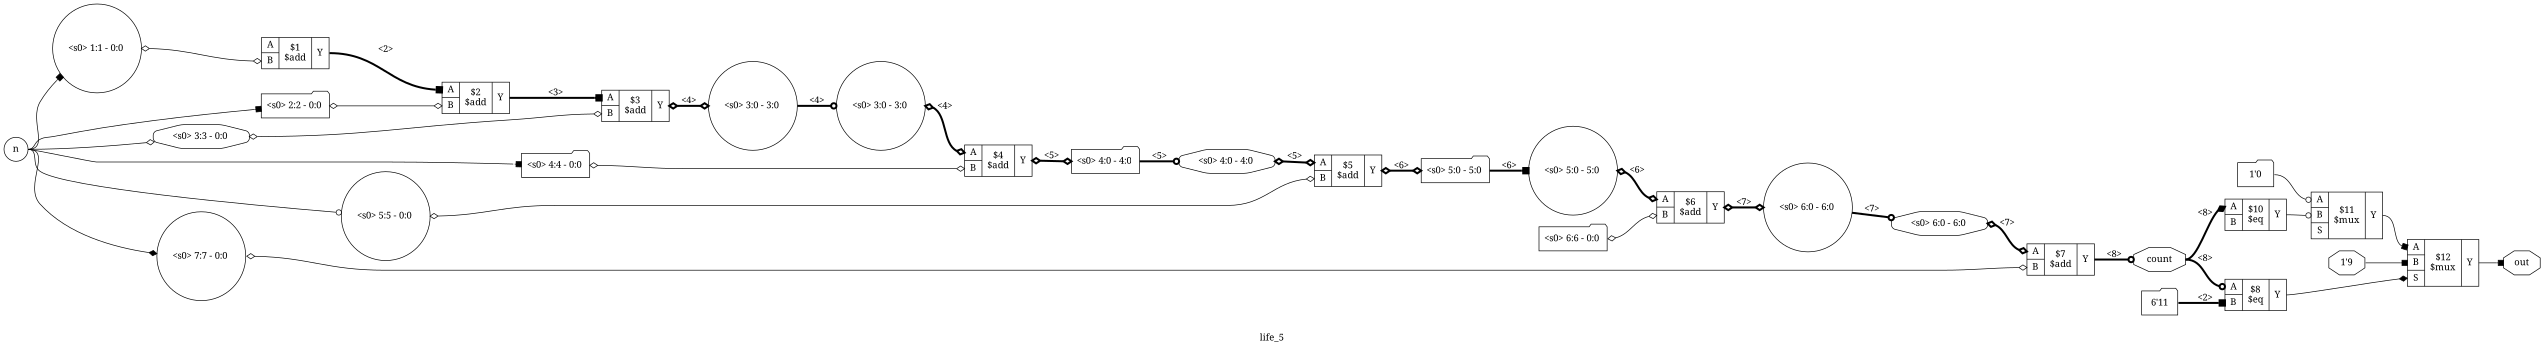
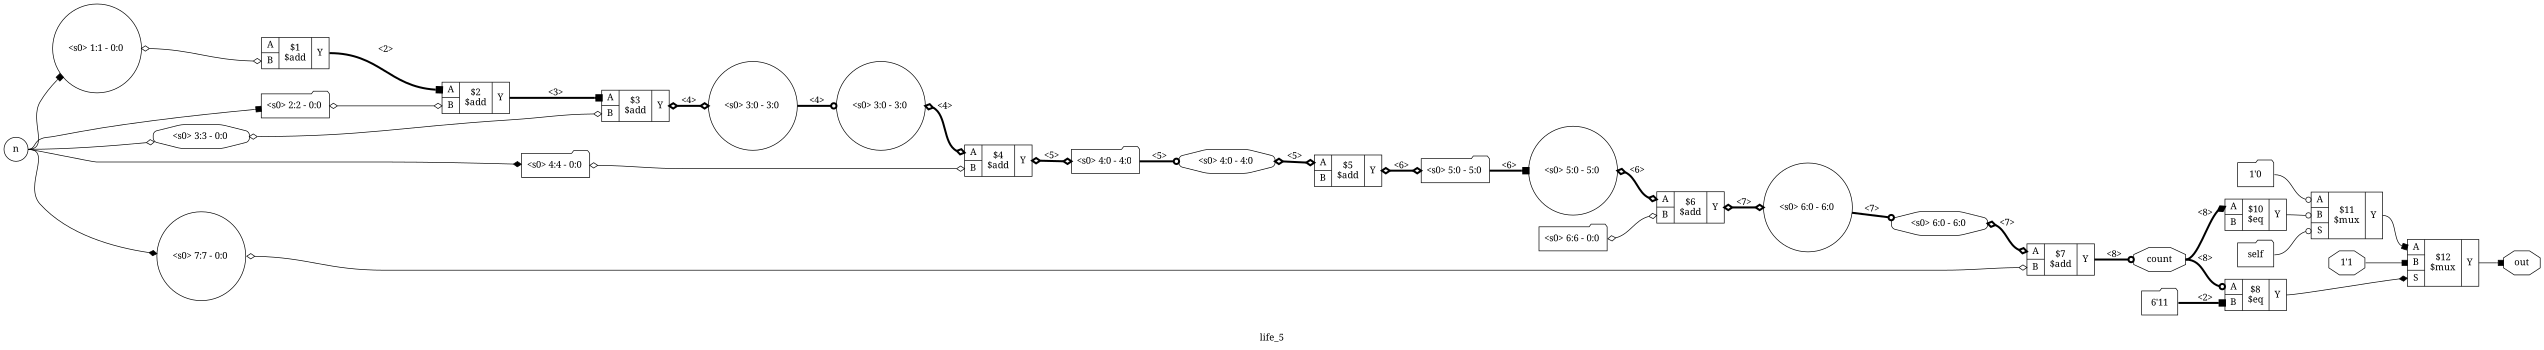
edge "n" -> "<s0> 4:4 - 0:0": arrowhead box -> diamond
node "<s0> 5:5 - 0:0": removed
node "self": added
node "1'9": label "1'9" -> "1'1"
